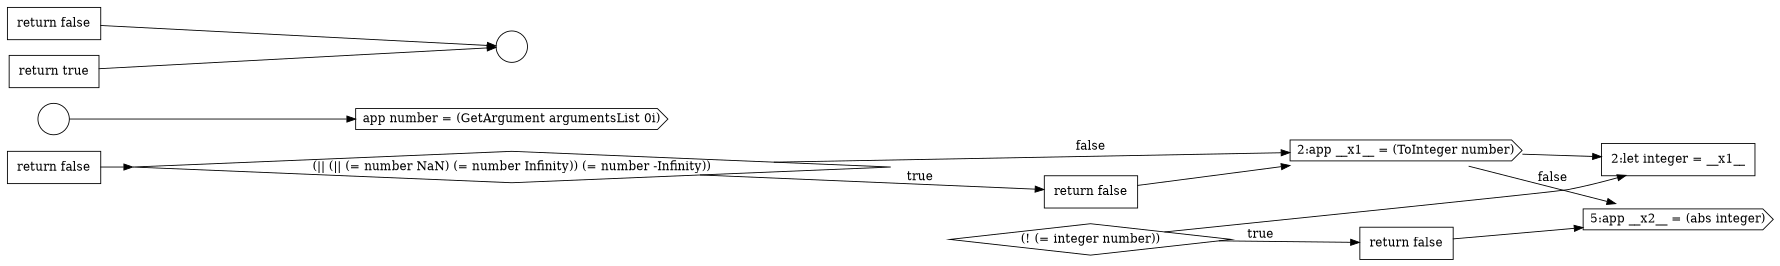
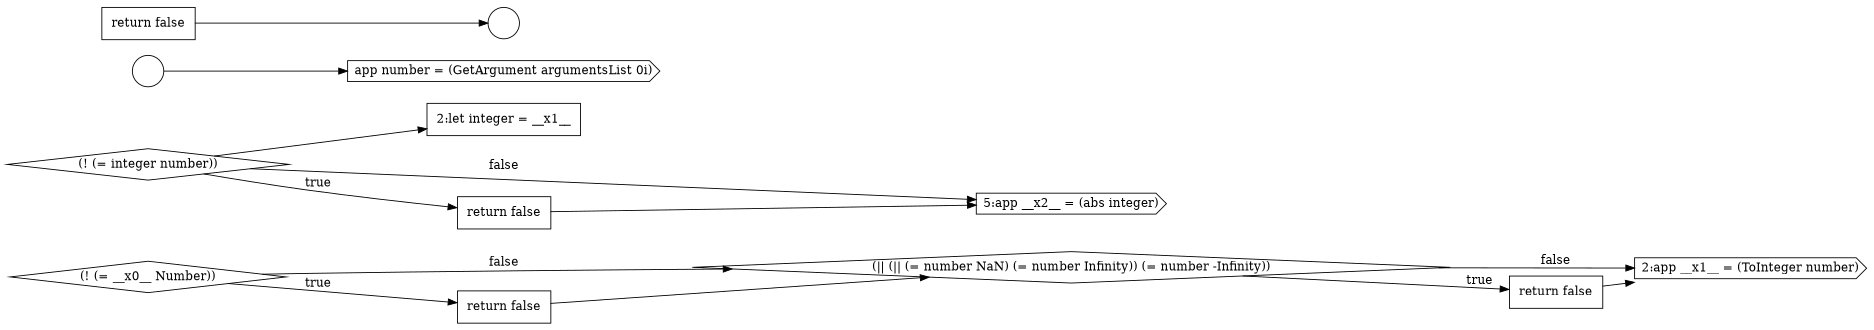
node "return true": removed
edge "2:app __x1__ = (ToInteger number)" -> "2:let integer = __x1__": removed
edge "2:app __x1__ = (ToInteger number)" -> "5:app __x2__ = (abs integer)": now "(! (= integer number))" -> "5:app __x2__ = (abs integer)"
node "(! (= __x0__ Number))": added
